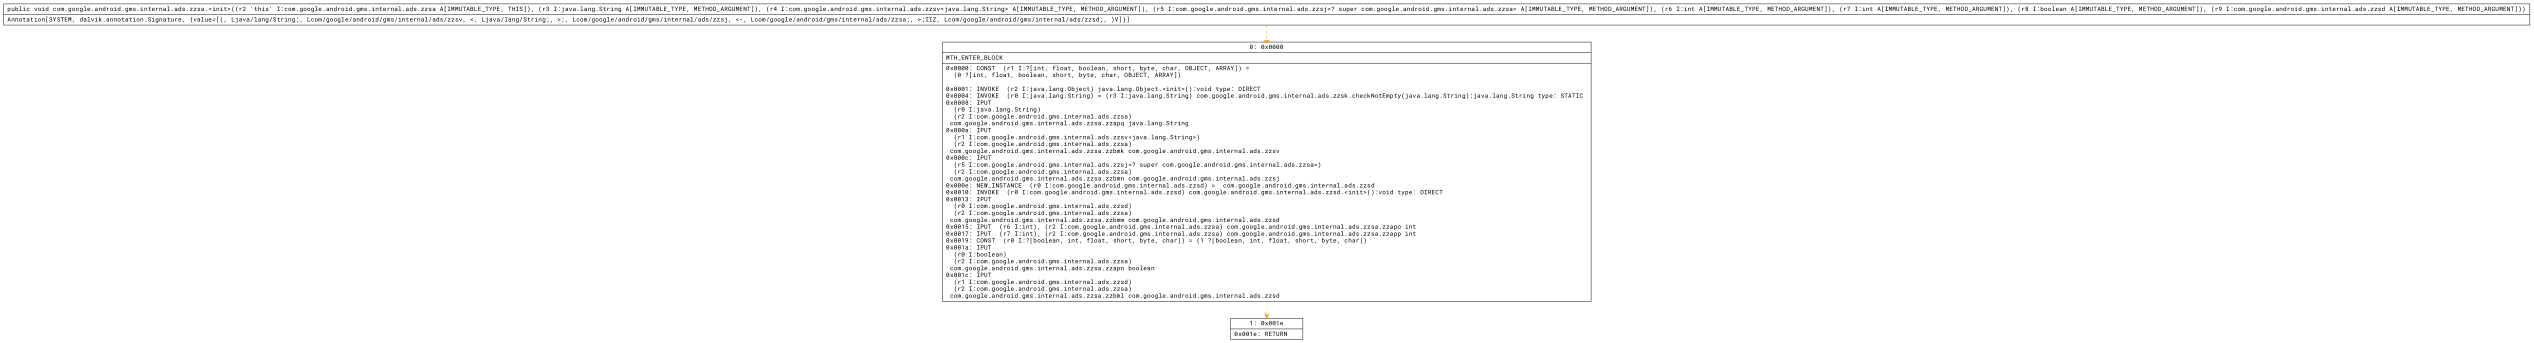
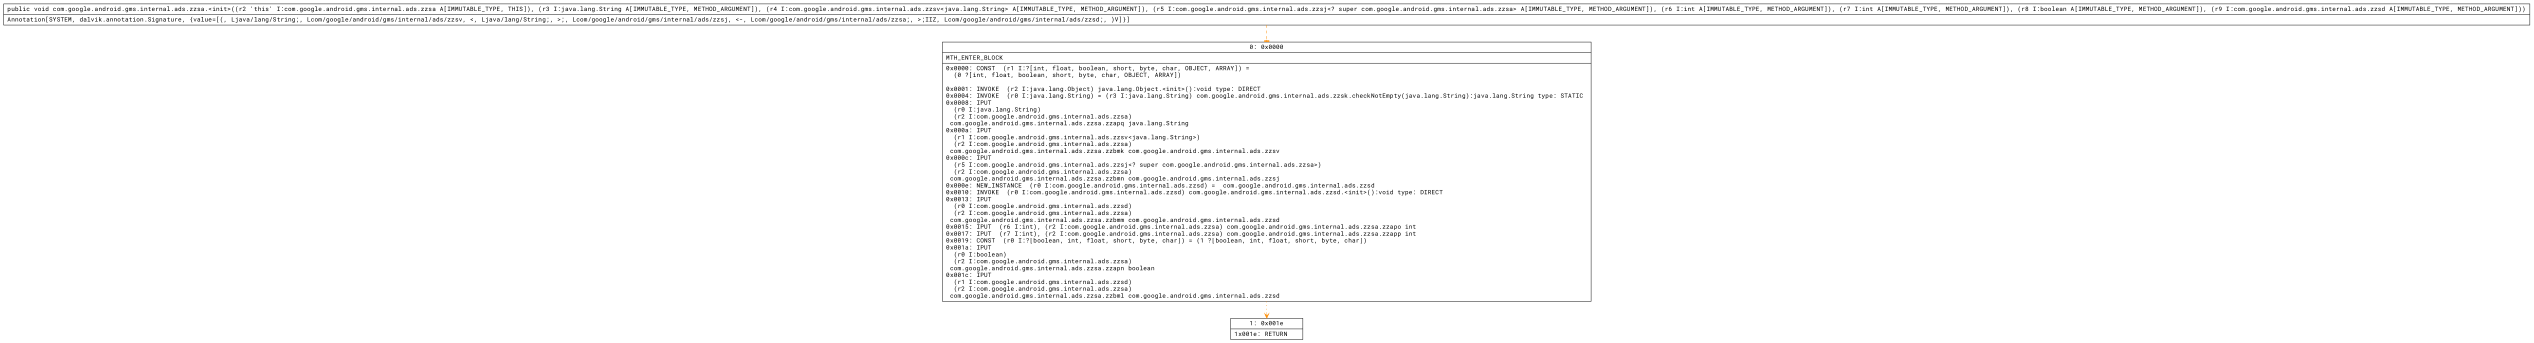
node "1: 0x001e": text "0x001e: RETURN" -> "1x001e: RETURN"
